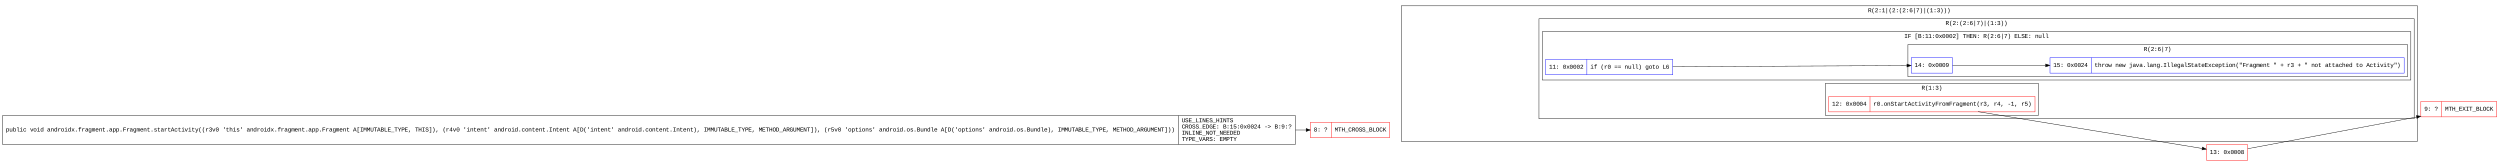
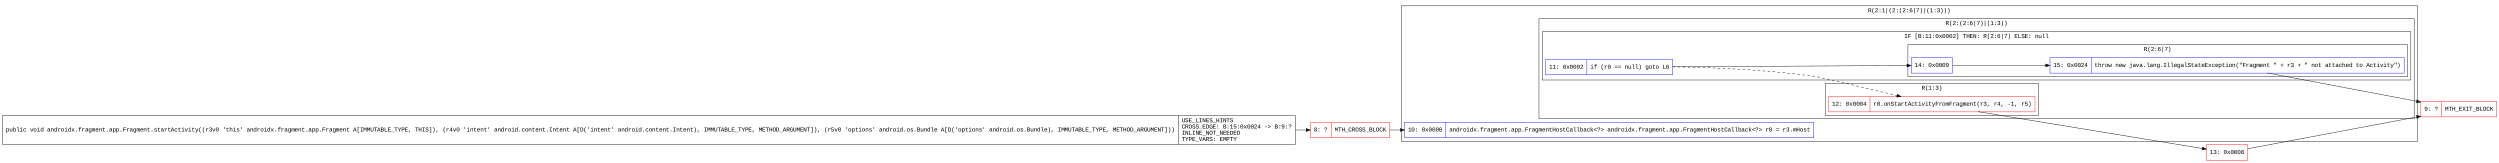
edge "11: 0x0002" -> "12: 0x0004": added
edge "15: 0x0024" -> "9: ?": added
node "10: 0x0000": added
